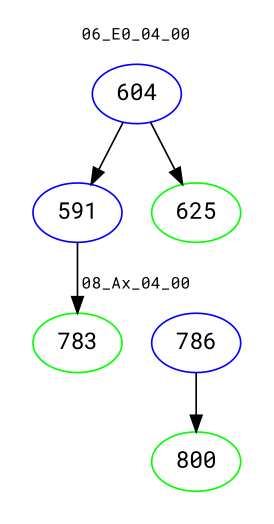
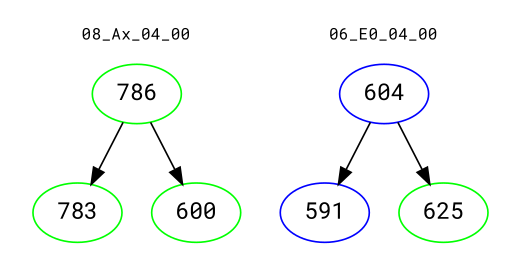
edge "591" -> "783": now "786" -> "783"
node "786": color blue -> green
node "800": label "800" -> "600"
